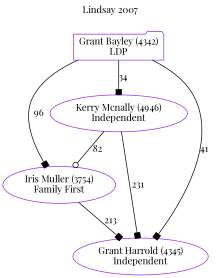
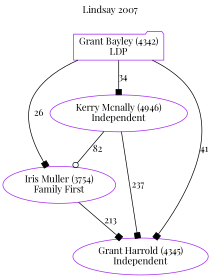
edge "Grant Bayley (4342) LDP" -> "Iris Muller (3754) Family First": label "96" -> "26"
edge "Kerry Mcnally (4946) Independent" -> "Grant Harrold (4345) Independent": label "231" -> "237"
